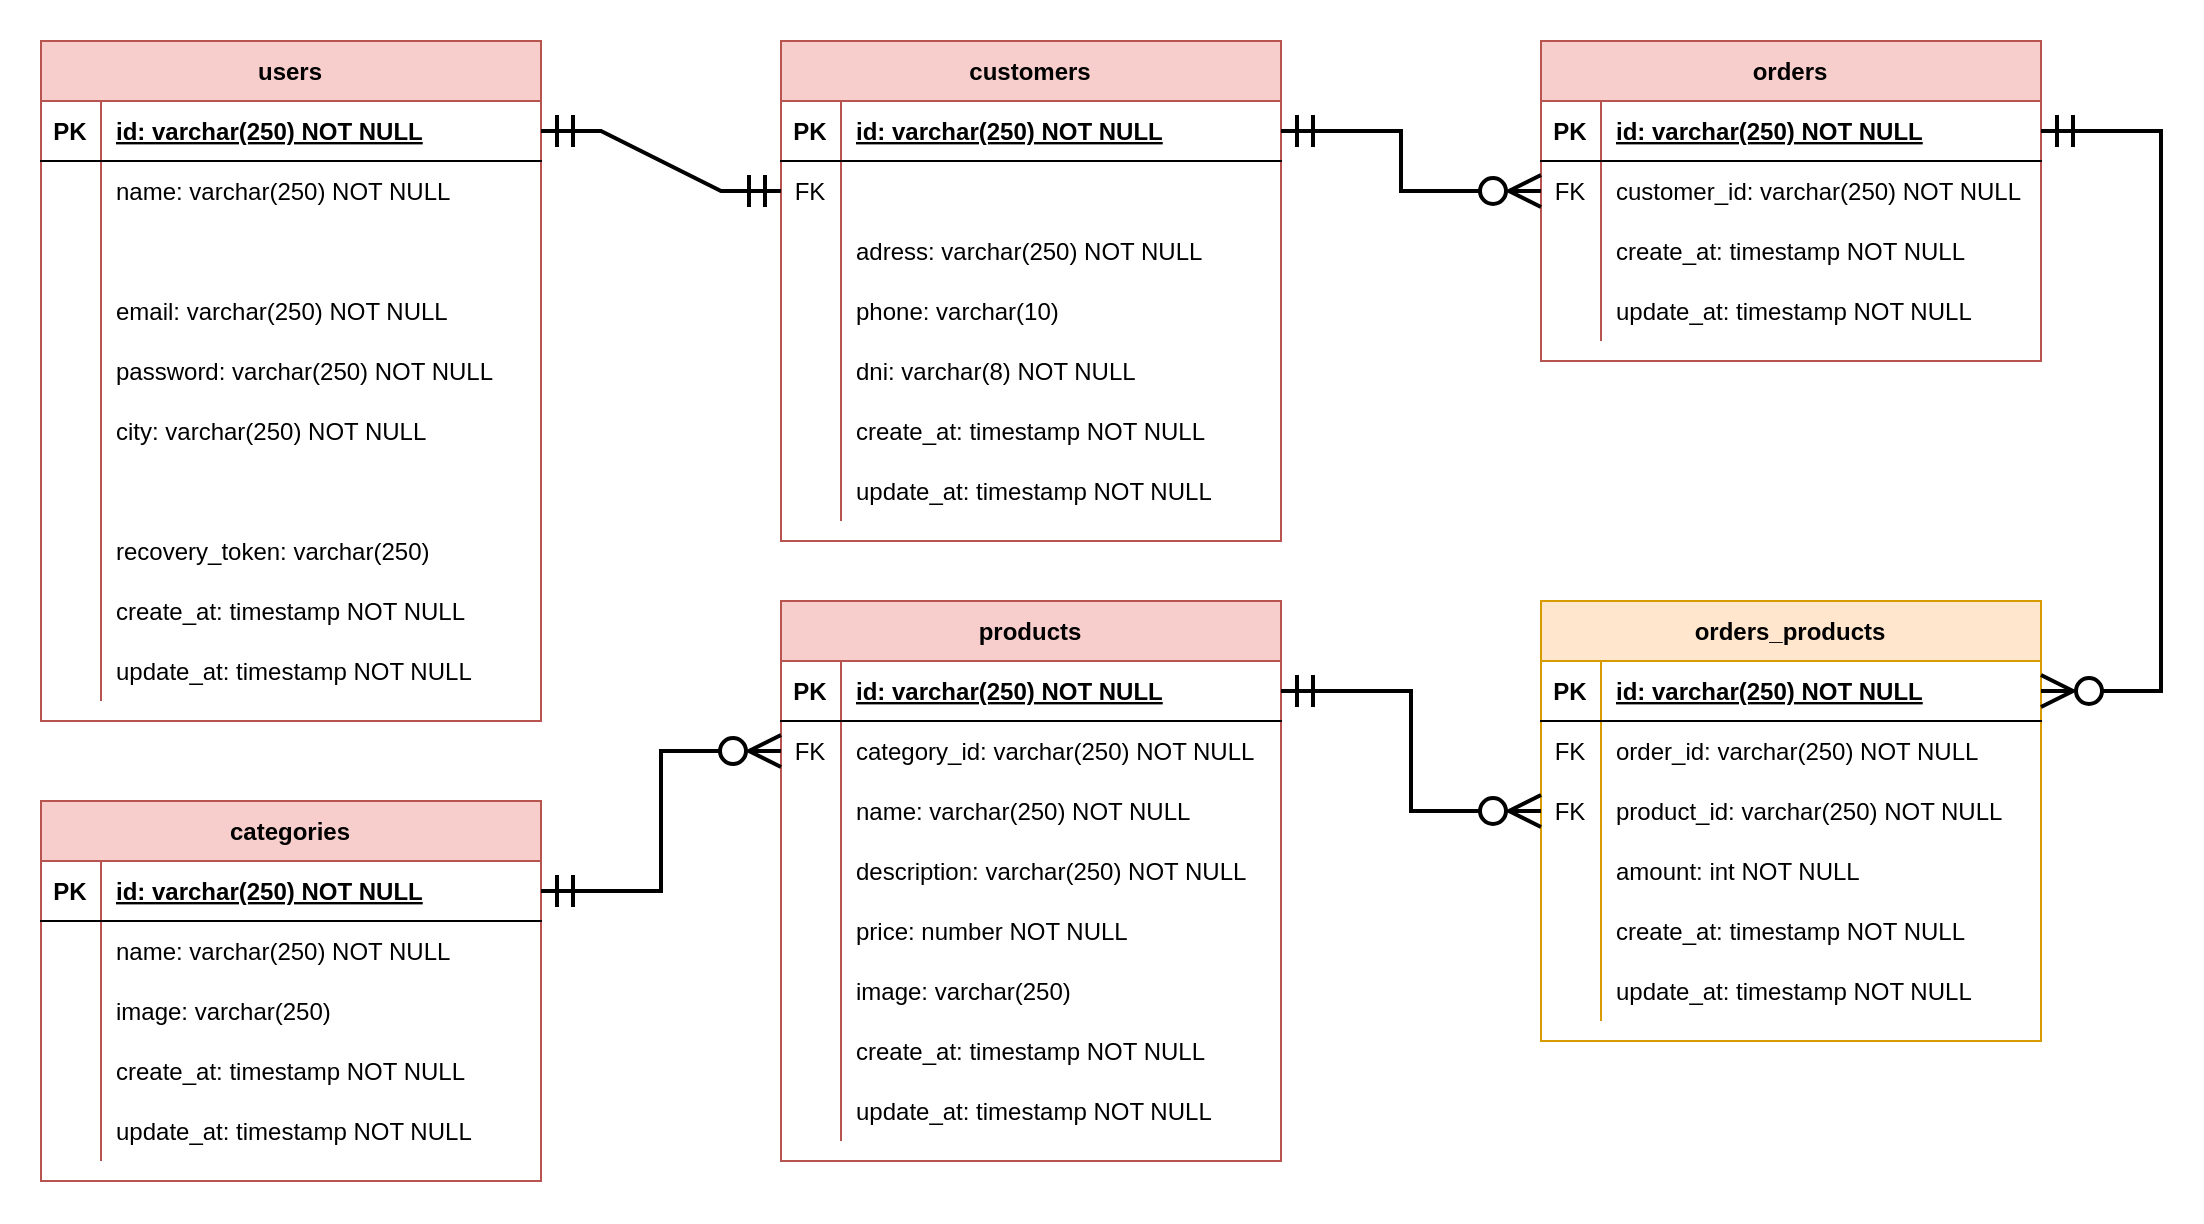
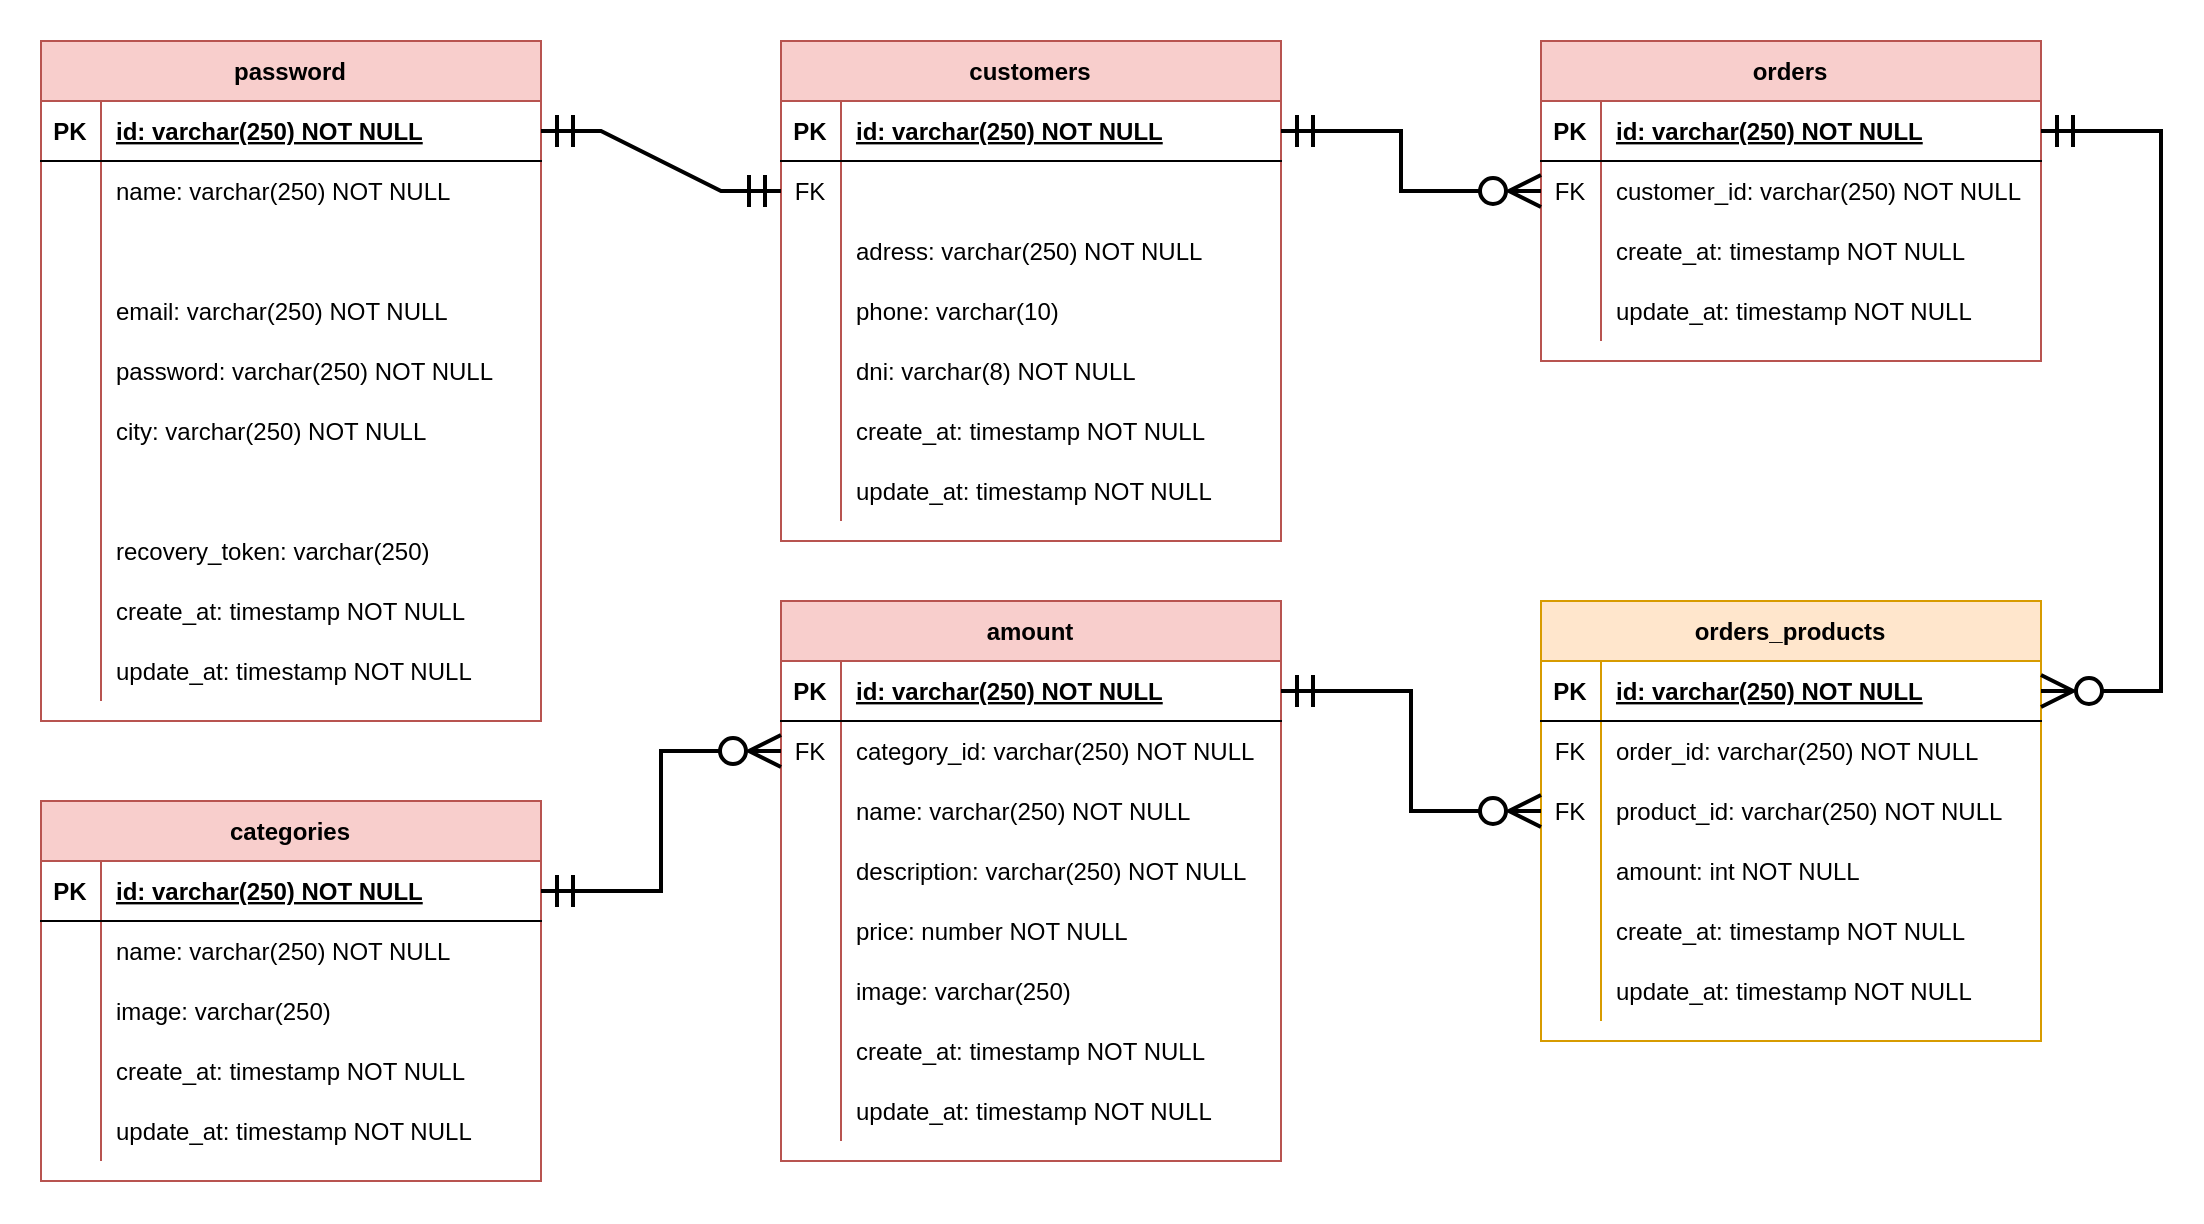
node "users": label "users" -> "password"
node "products": label "products" -> "amount"
